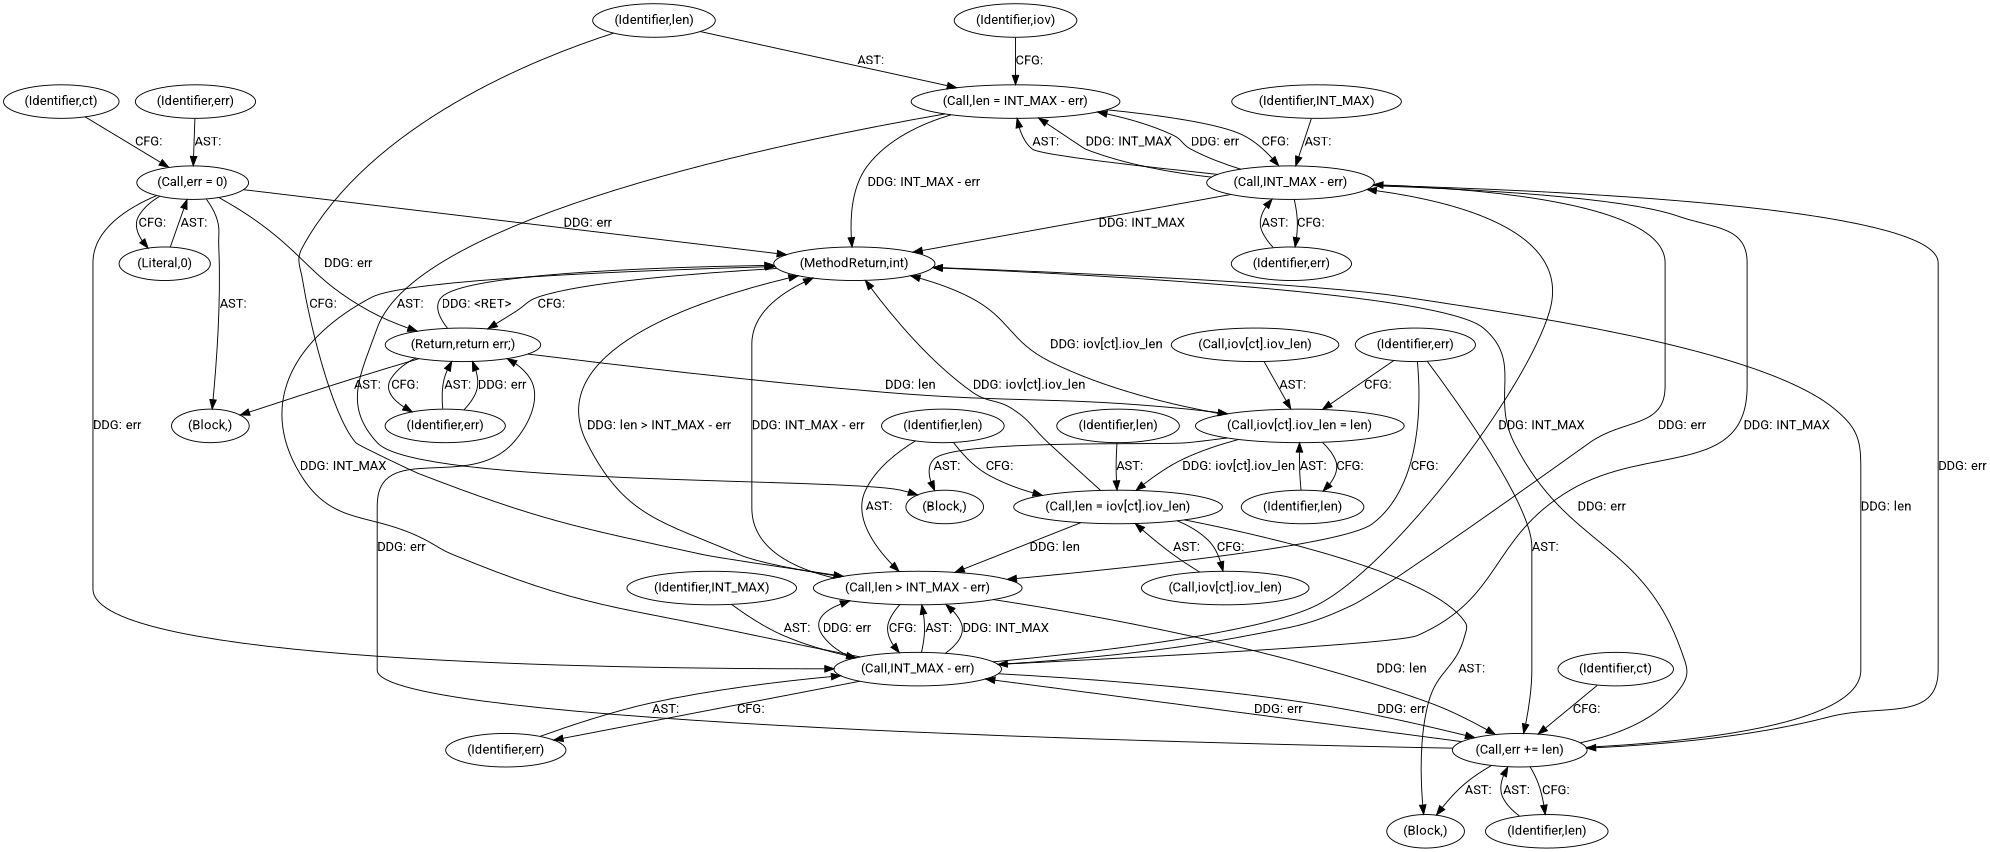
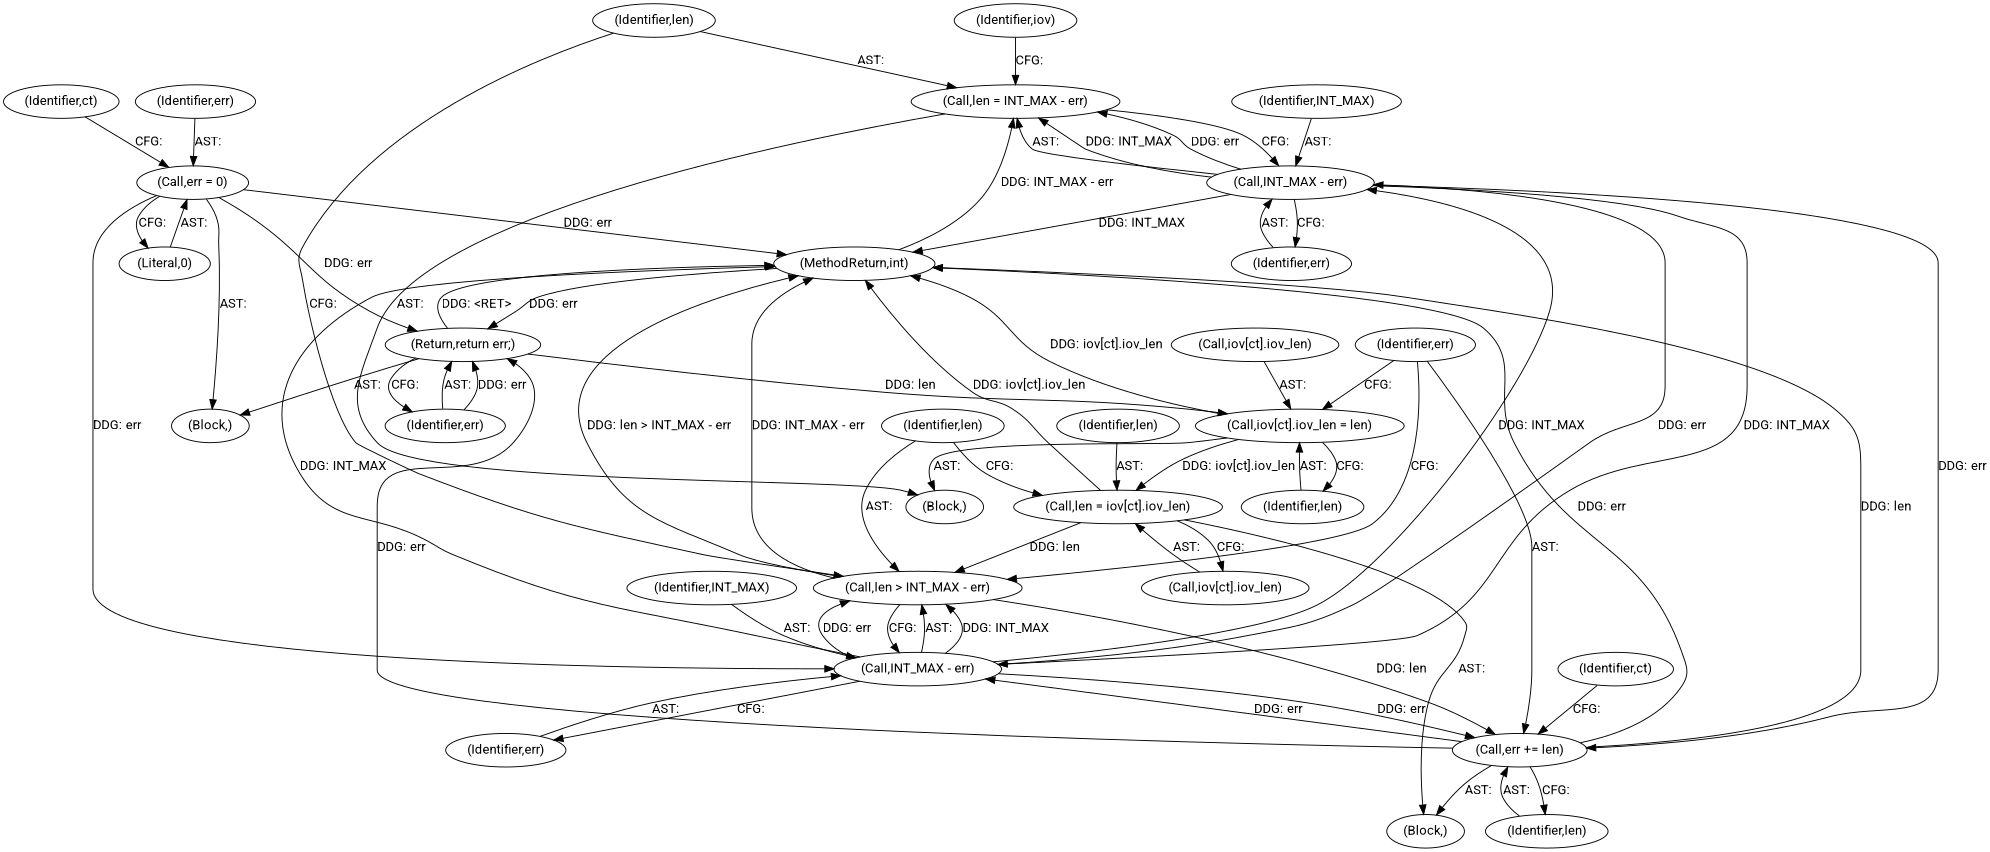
edge "(Call,len = INT_MAX - err)" -> "(MethodReturn,int)": reversed
edge "(MethodReturn,int)" -> "(Return,return err;)": label "CFG: " -> "DDG: err"
